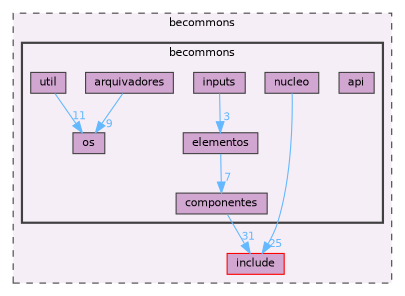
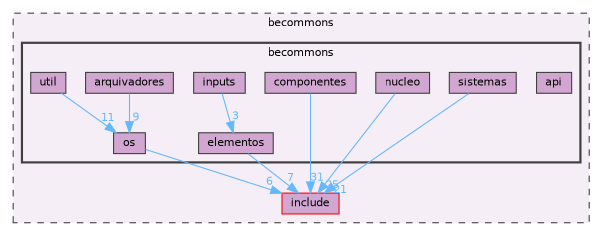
node "sistemas": added
edge "elementos" -> "componentes": now "elementos" -> "include"
edge "os" -> "include": added
